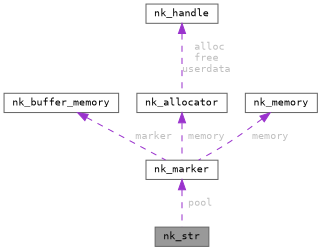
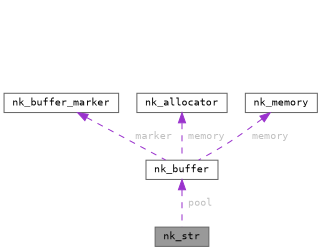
node "nk_handle": removed
node "nk_buffer_memory": label "nk_buffer_memory" -> "nk_buffer_marker"
node "nk_marker": label "nk_marker" -> "nk_buffer"
